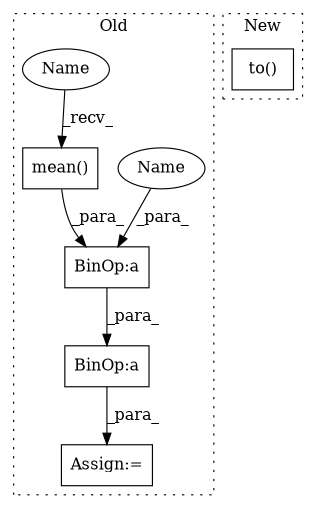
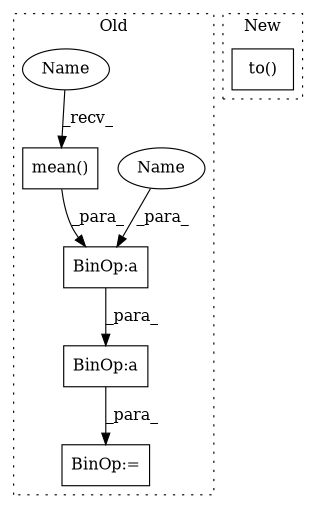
node "Assign:=": label "Assign:=" -> "BinOp:="
